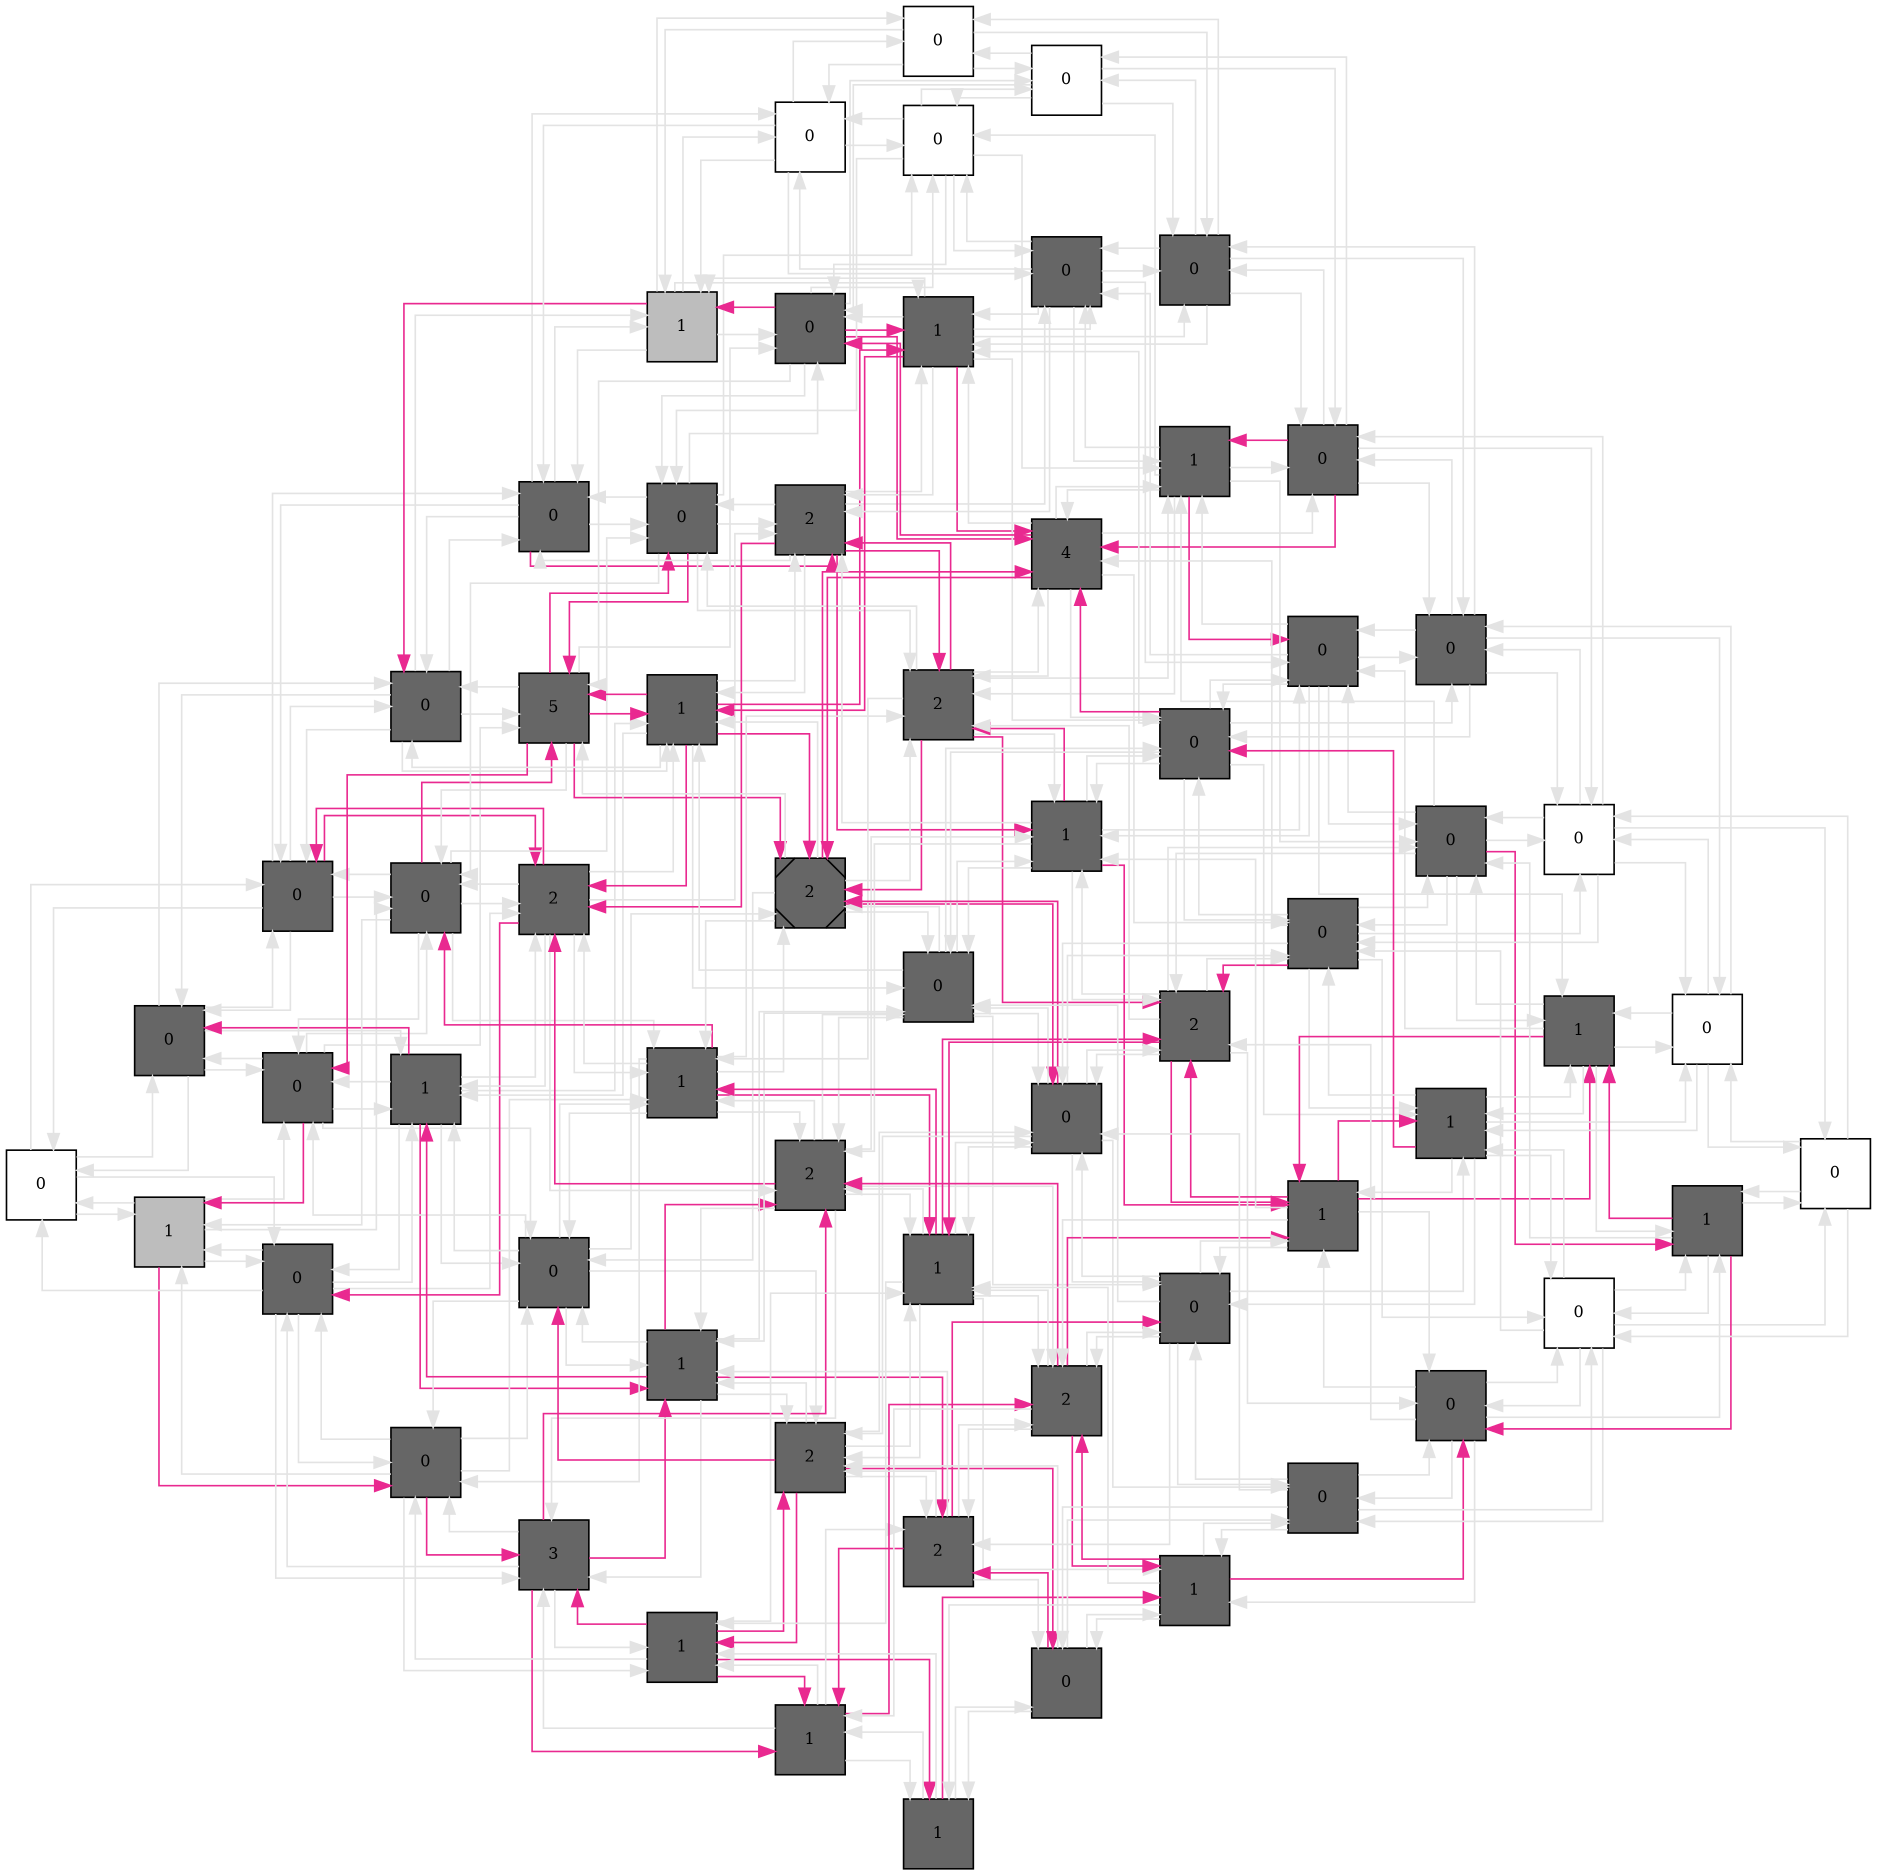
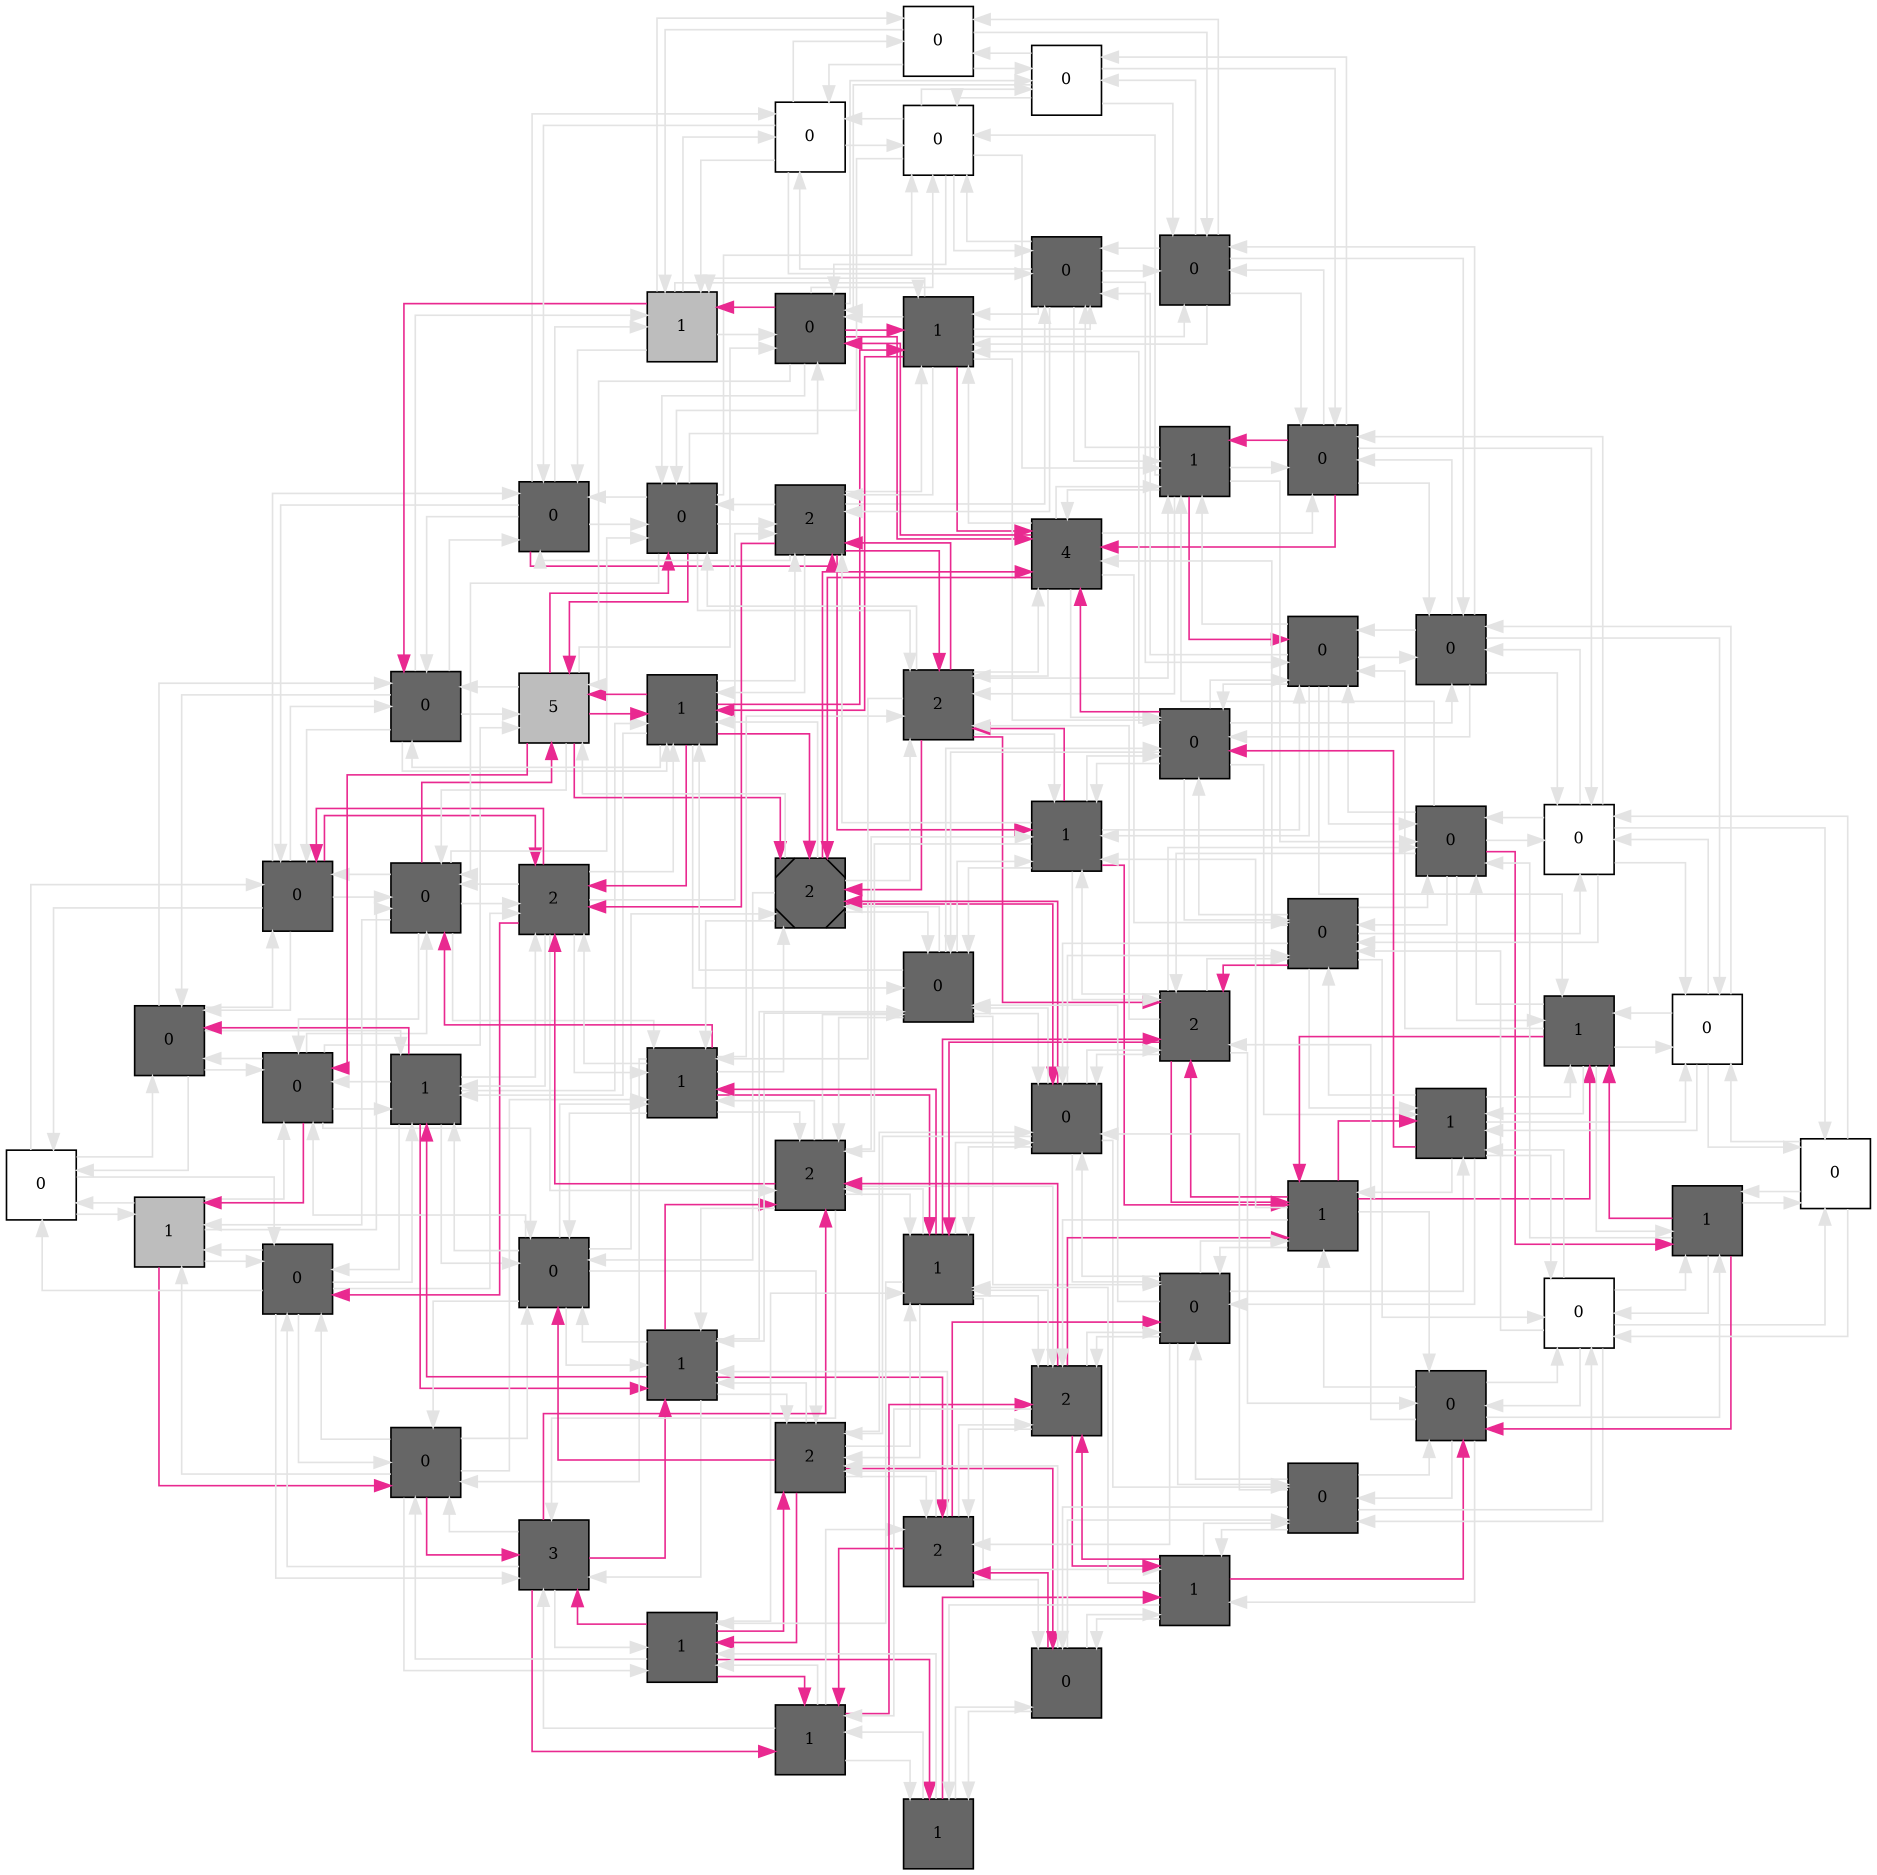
node "5": fillcolor #666666 -> #bdbdbd
